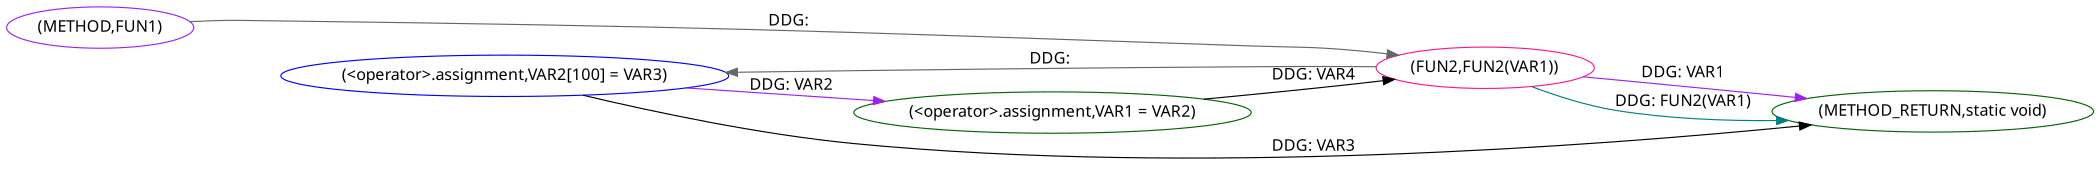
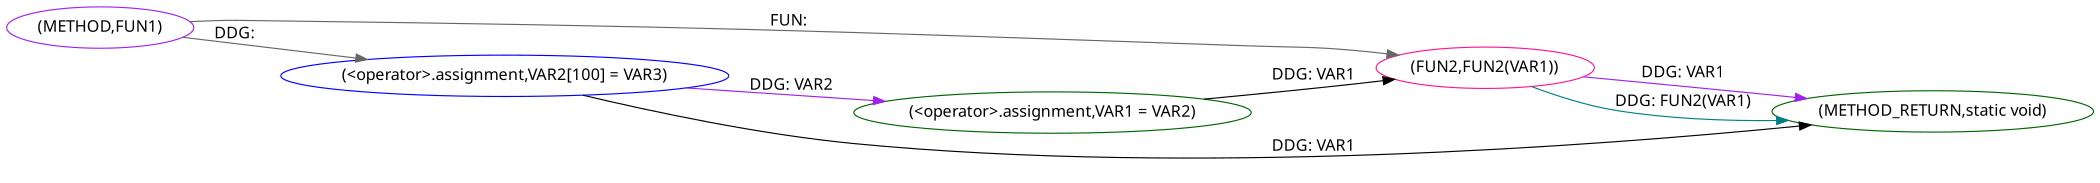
edge "(METHOD,FUN1)" -> "(FUN2,FUN2(VAR1))": label "DDG: " -> "FUN: "
edge "(FUN2,FUN2(VAR1))" -> "(<operator>.assignment,VAR2[100] = VAR3)": now "(METHOD,FUN1)" -> "(<operator>.assignment,VAR2[100] = VAR3)"
edge "(<operator>.assignment,VAR1 = VAR2)" -> "(FUN2,FUN2(VAR1))": label "DDG: VAR4" -> "DDG: VAR1"
edge "(<operator>.assignment,VAR2[100] = VAR3)" -> "(METHOD_RETURN,static void)": label "DDG: VAR3" -> "DDG: VAR1"
